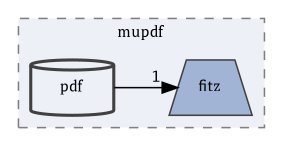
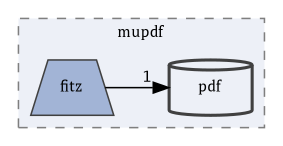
edge "pdf" -> "fitz": reversed
